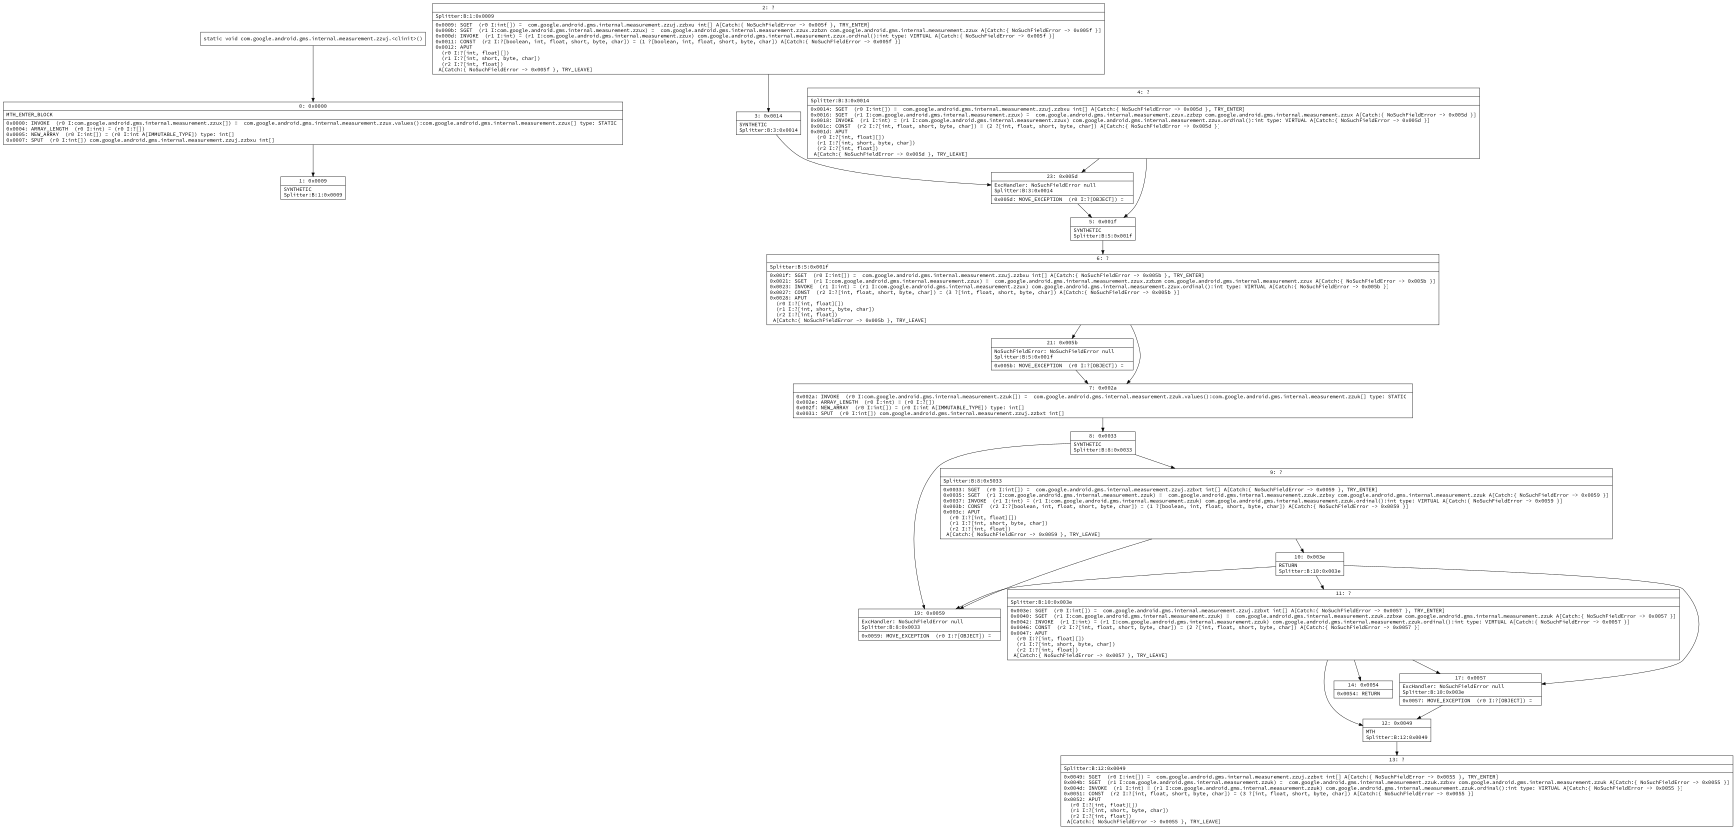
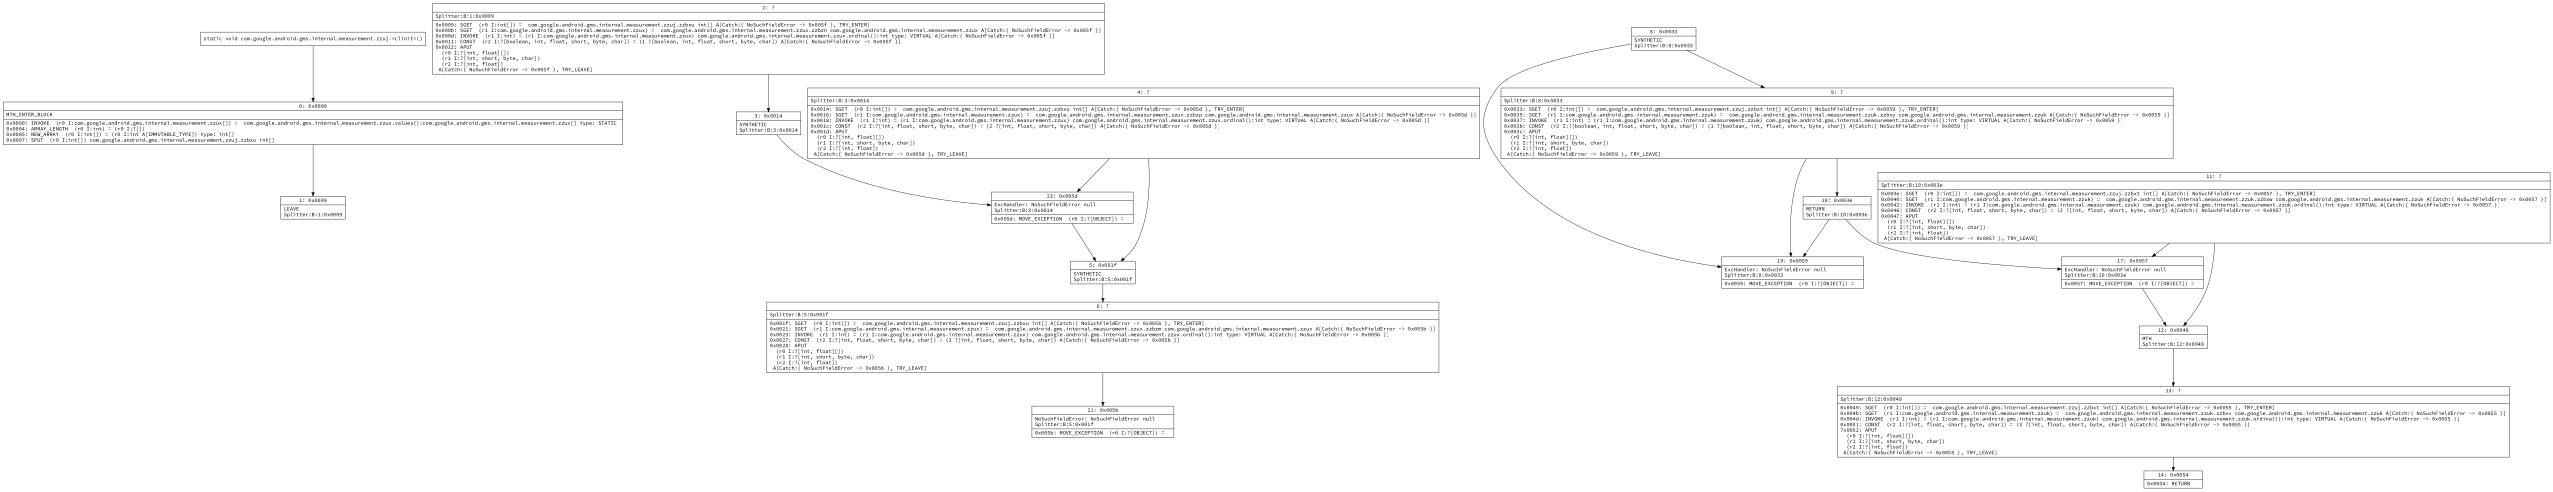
node "1: 0x0009": text "SYNTHETIC" -> "LEAVE"
node "7: 0x002a": removed
edge "10: 0x003e" -> "11: ?": removed
edge "11: ?" -> "14: 0x0054": now "13: ?" -> "14: 0x0054"
node "13: ?": text "0x0052: APUT" -> "7x0052: APUT"
